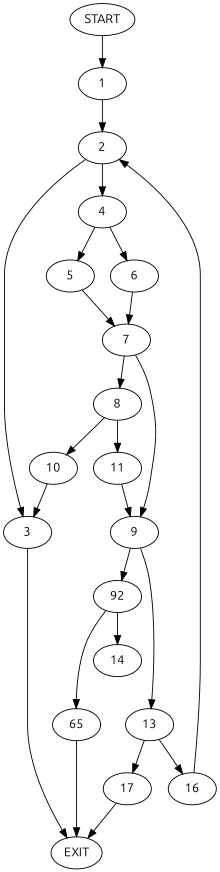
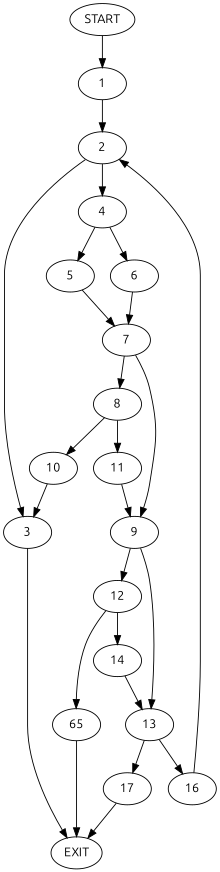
node "92": label "92" -> "12"
edge "14" -> "13": added
